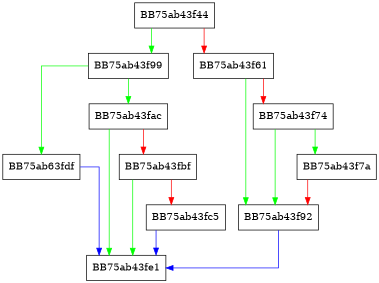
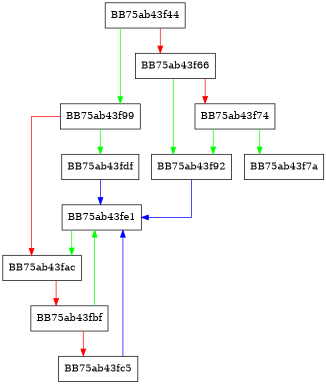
node "BB75ab43f61": label "BB75ab43f61" -> "BB75ab43f66"
edge "BB75ab43f99" -> "BB75ab43fac": color green -> red
node "BB75ab63fdf": label "BB75ab63fdf" -> "BB75ab43fdf"
edge "BB75ab43fac" -> "BB75ab43fe1": reversed
edge "BB75ab43f7a" -> "BB75ab43f92": removed
